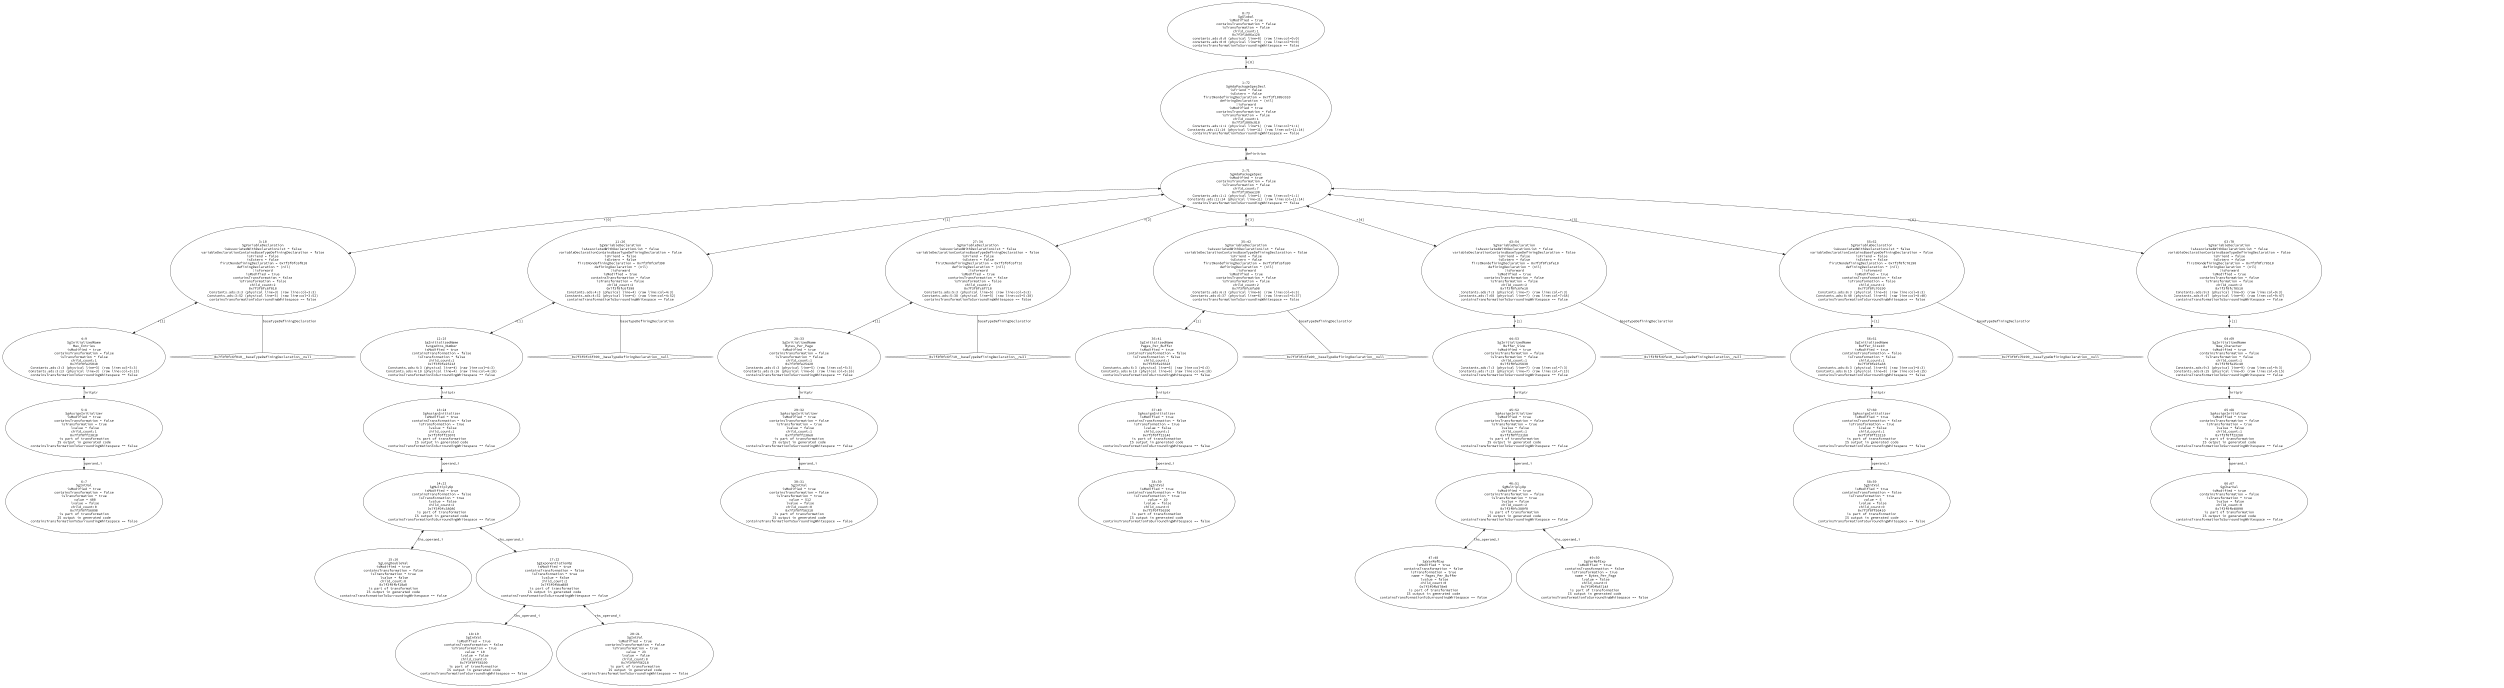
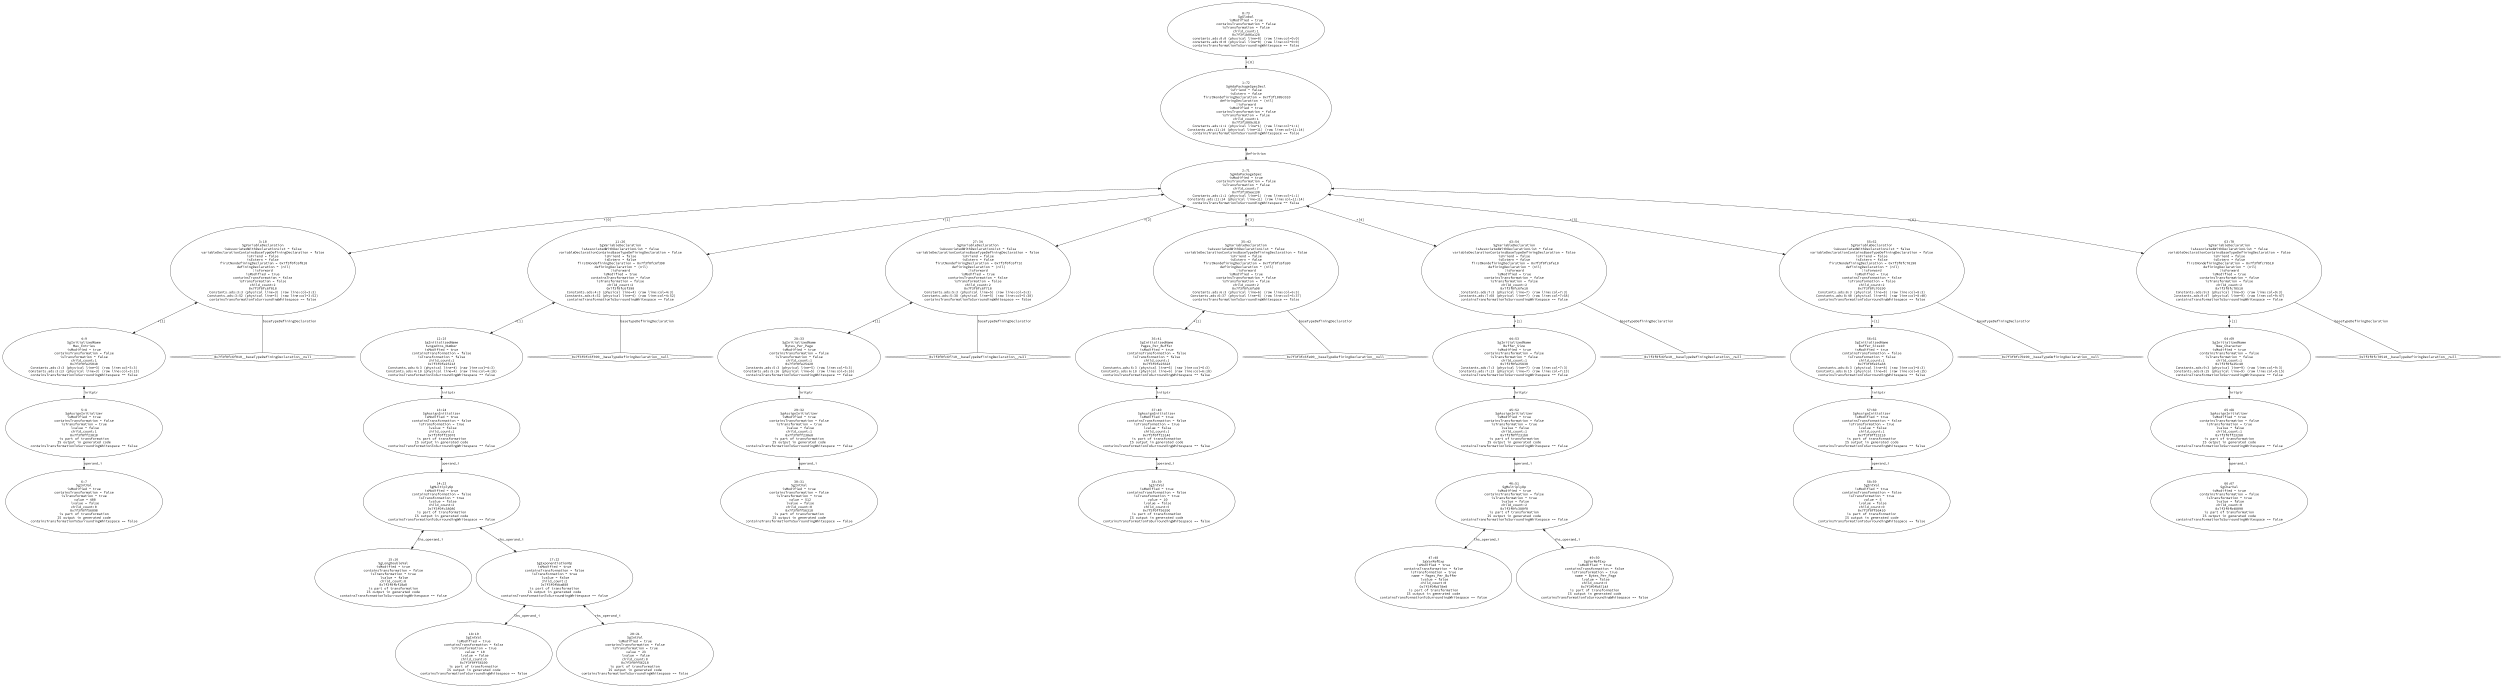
node "0x7f3f0fc70510__baseTypeDefiningDeclaration__null": added
